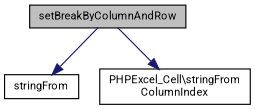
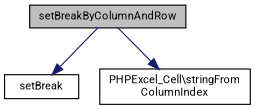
node "stringFrom": label "stringFrom" -> "setBreak"
